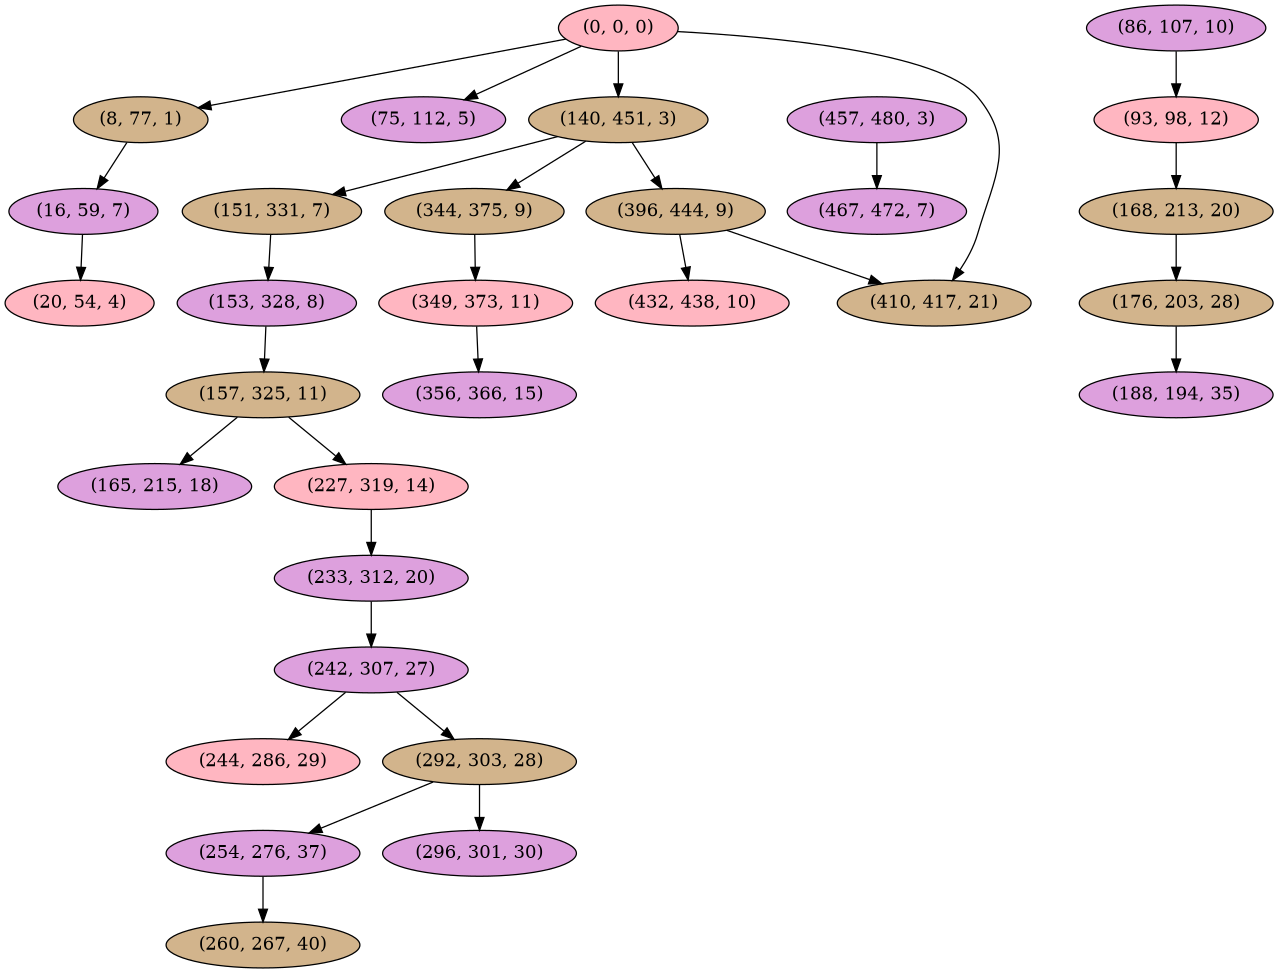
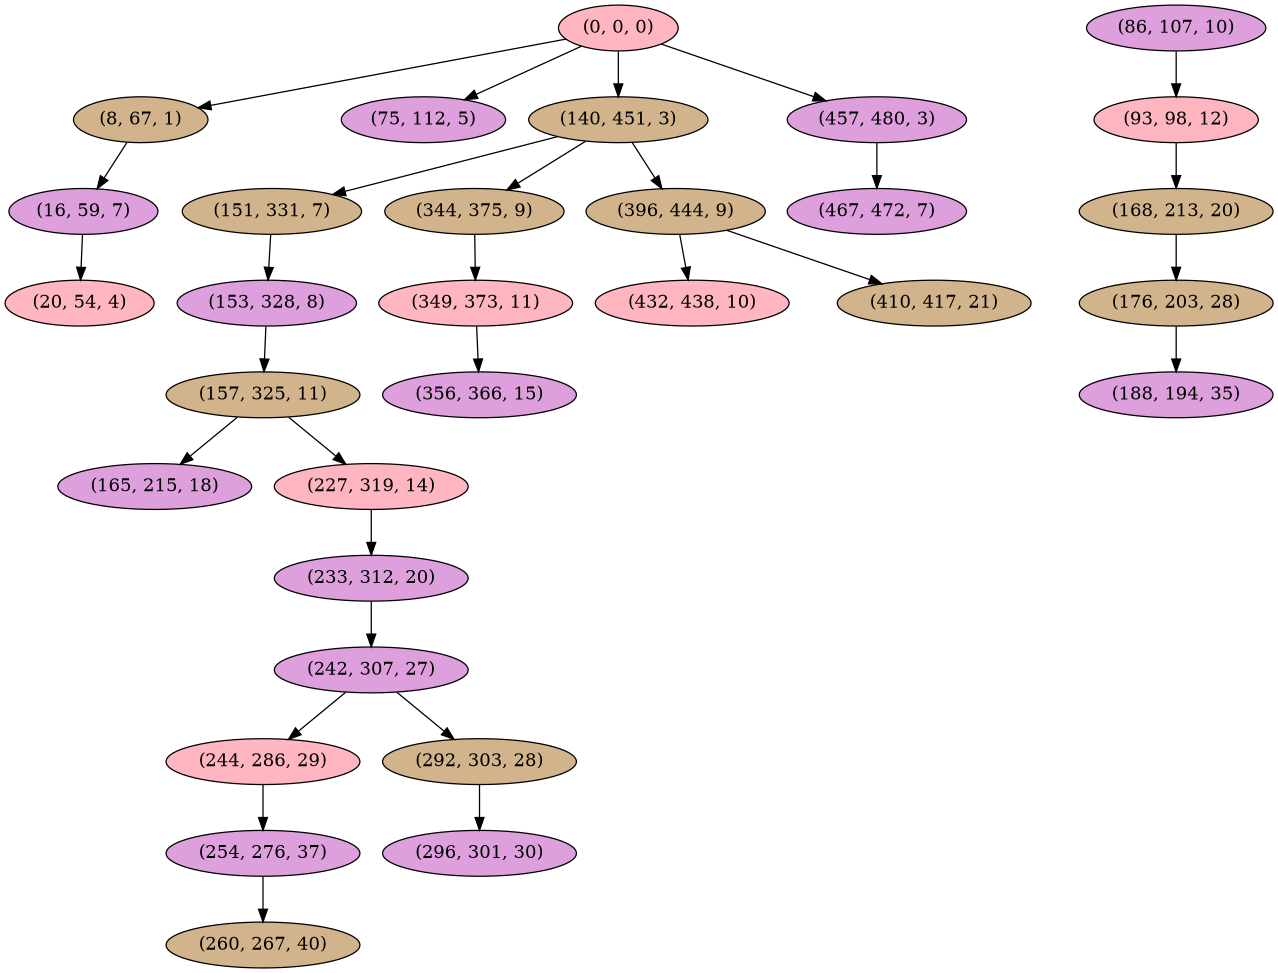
edge "(0, 0, 0)" -> "(410, 417, 21)": now "(0, 0, 0)" -> "(457, 480, 3)"
node "(8, 77, 1)": label "(8, 77, 1)" -> "(8, 67, 1)"
edge "(292, 303, 28)" -> "(254, 276, 37)": now "(244, 286, 29)" -> "(254, 276, 37)"
